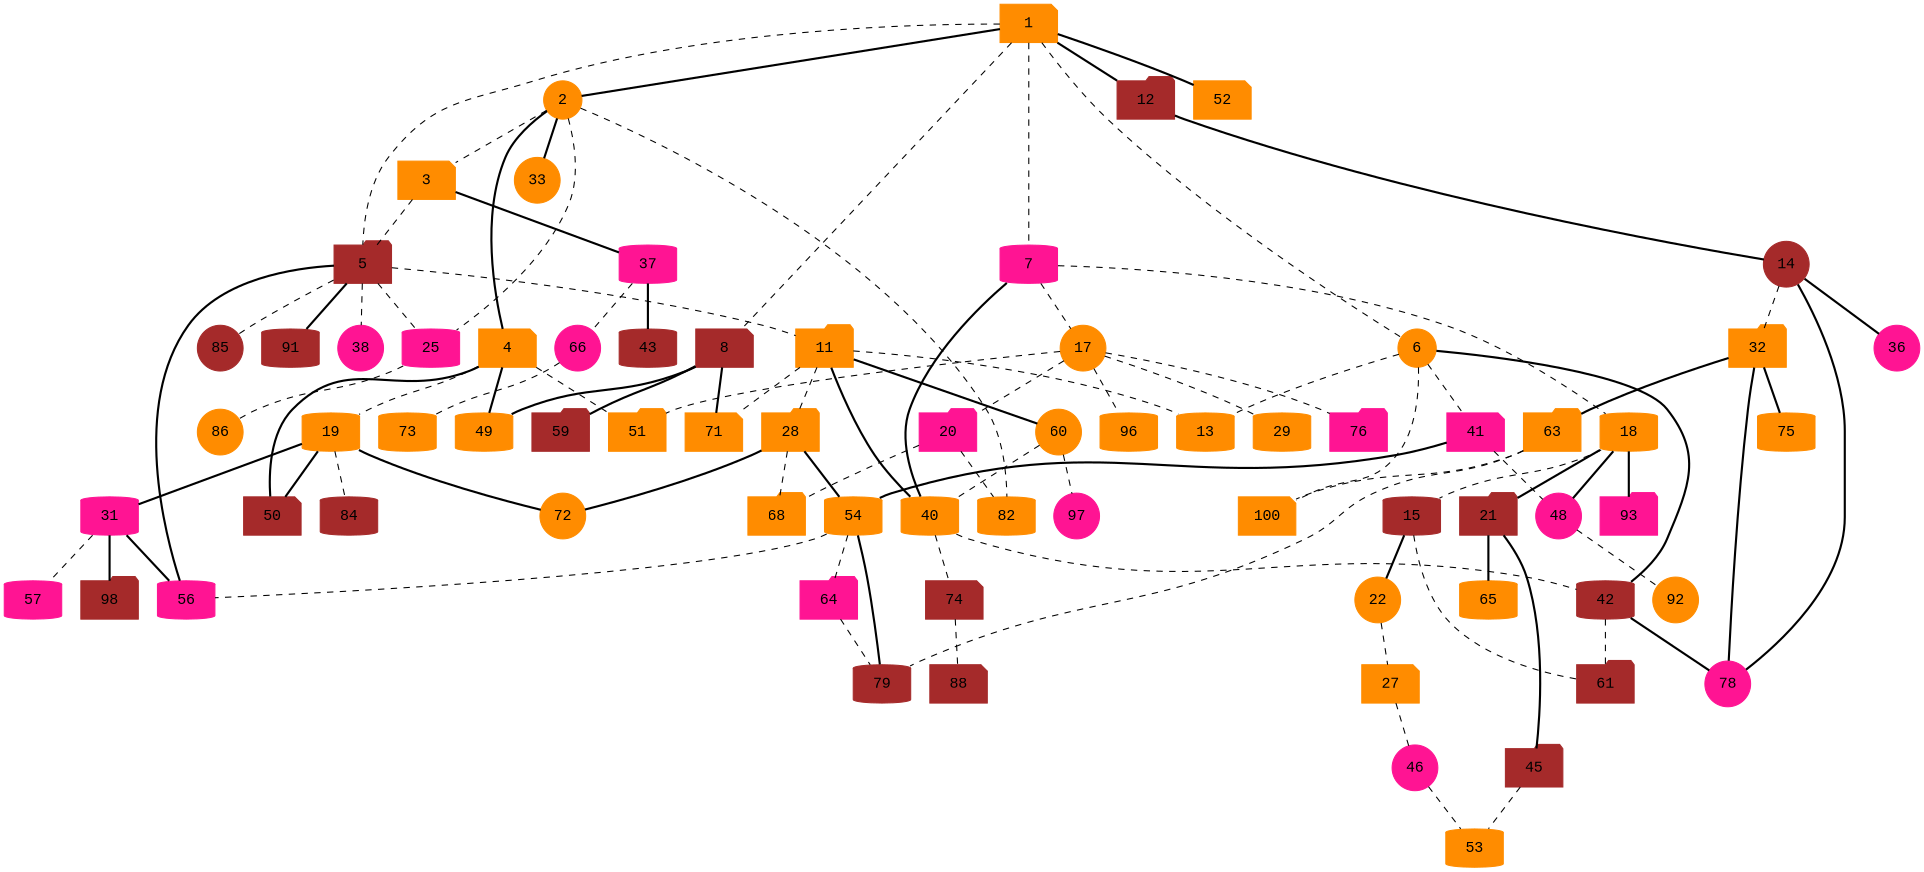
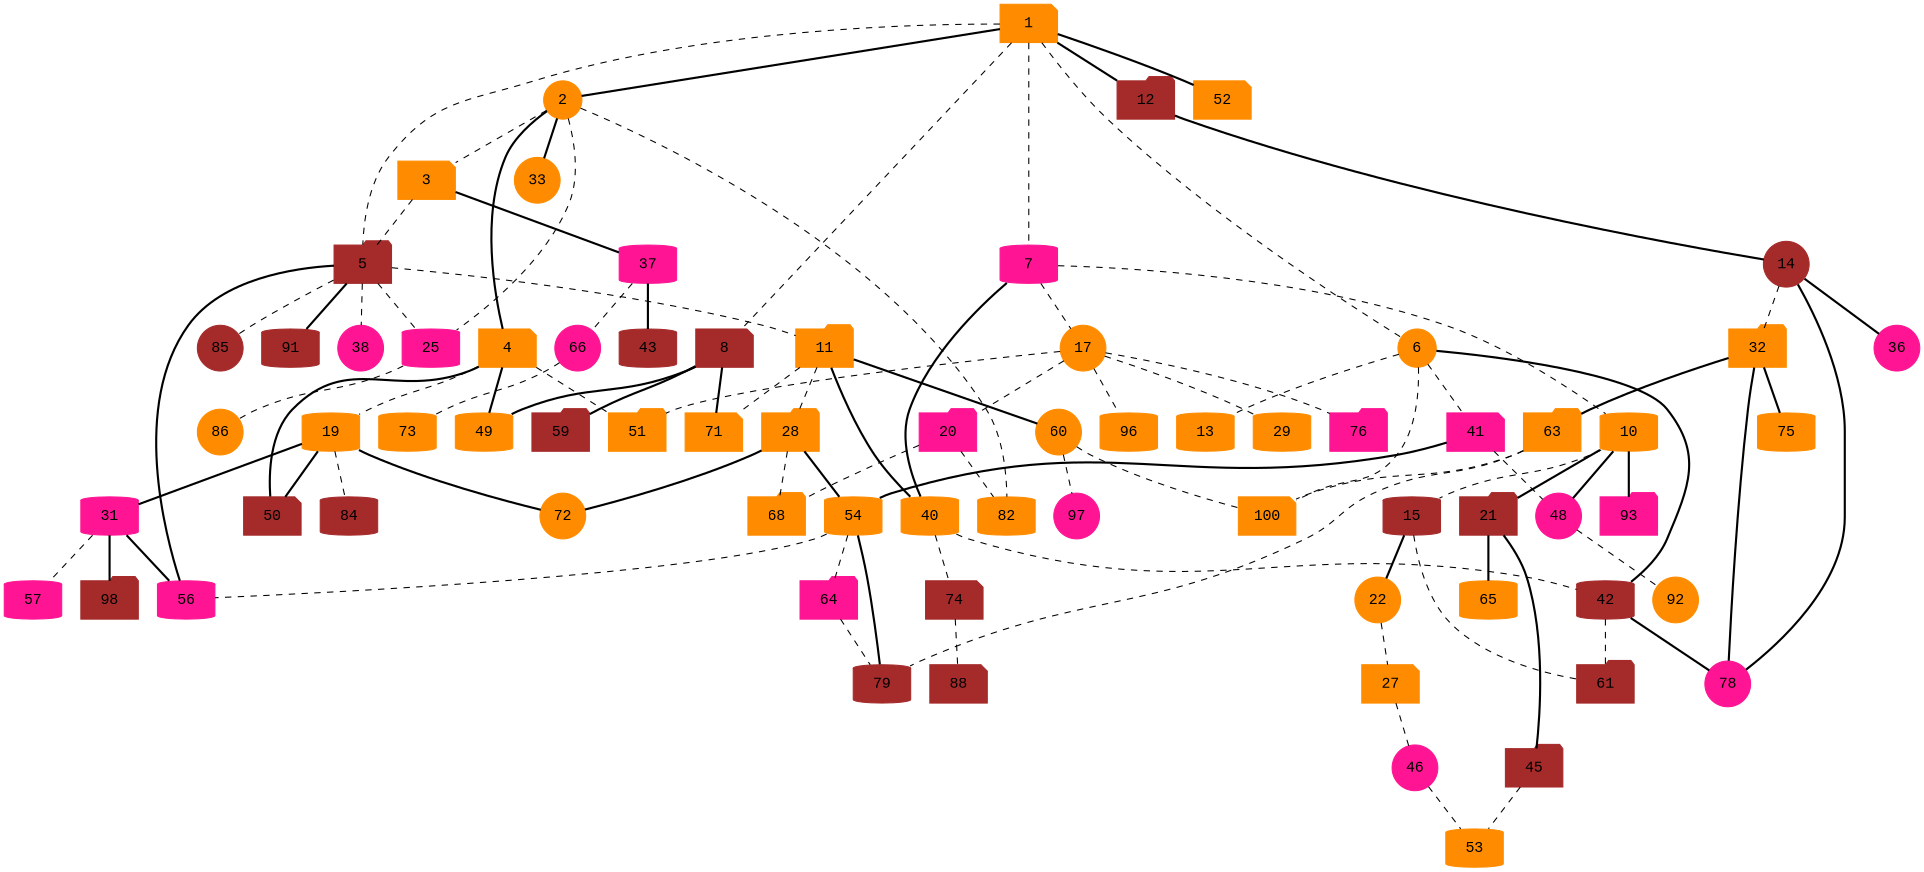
edge "11" -- "13": removed
node "18": label "18" -> "10"
edge "60" -- "40": now "60" -- "100"
